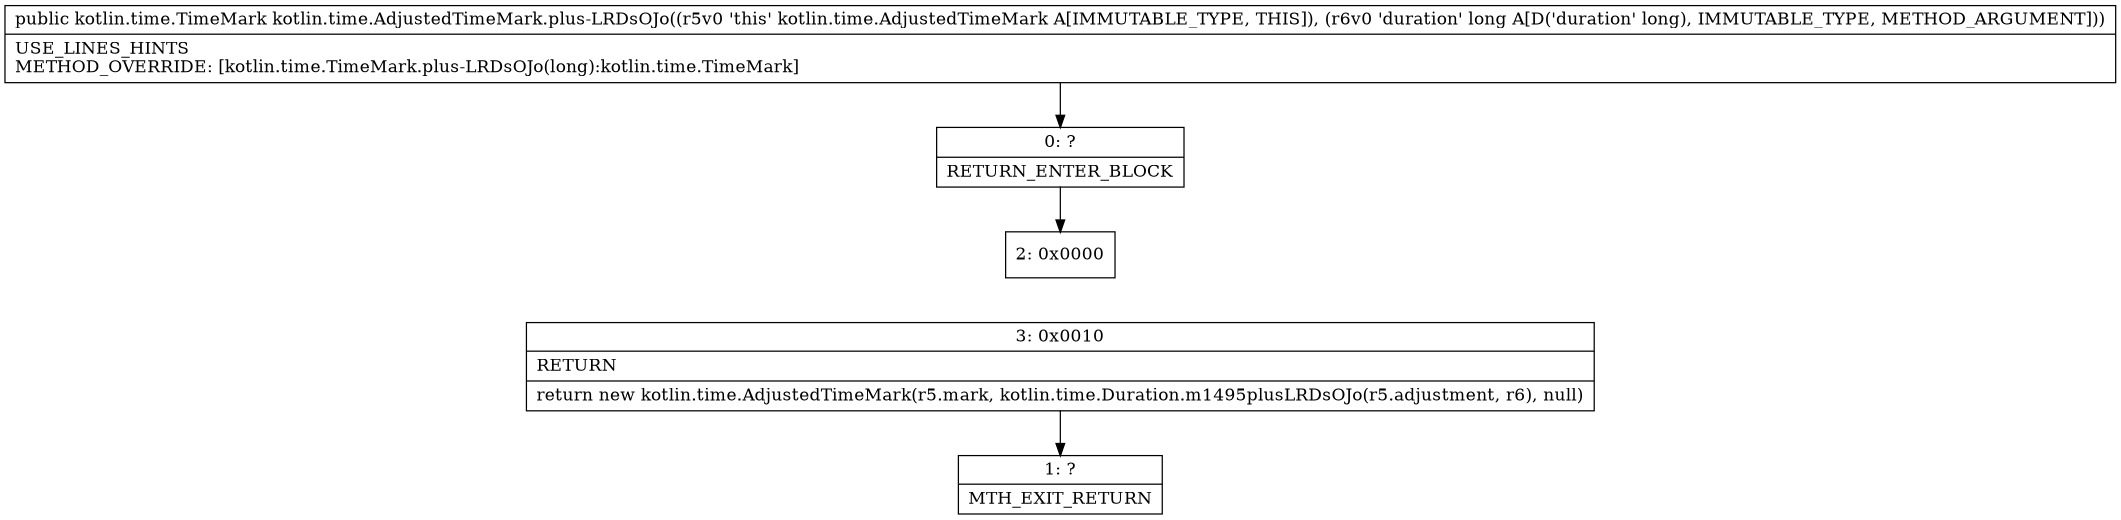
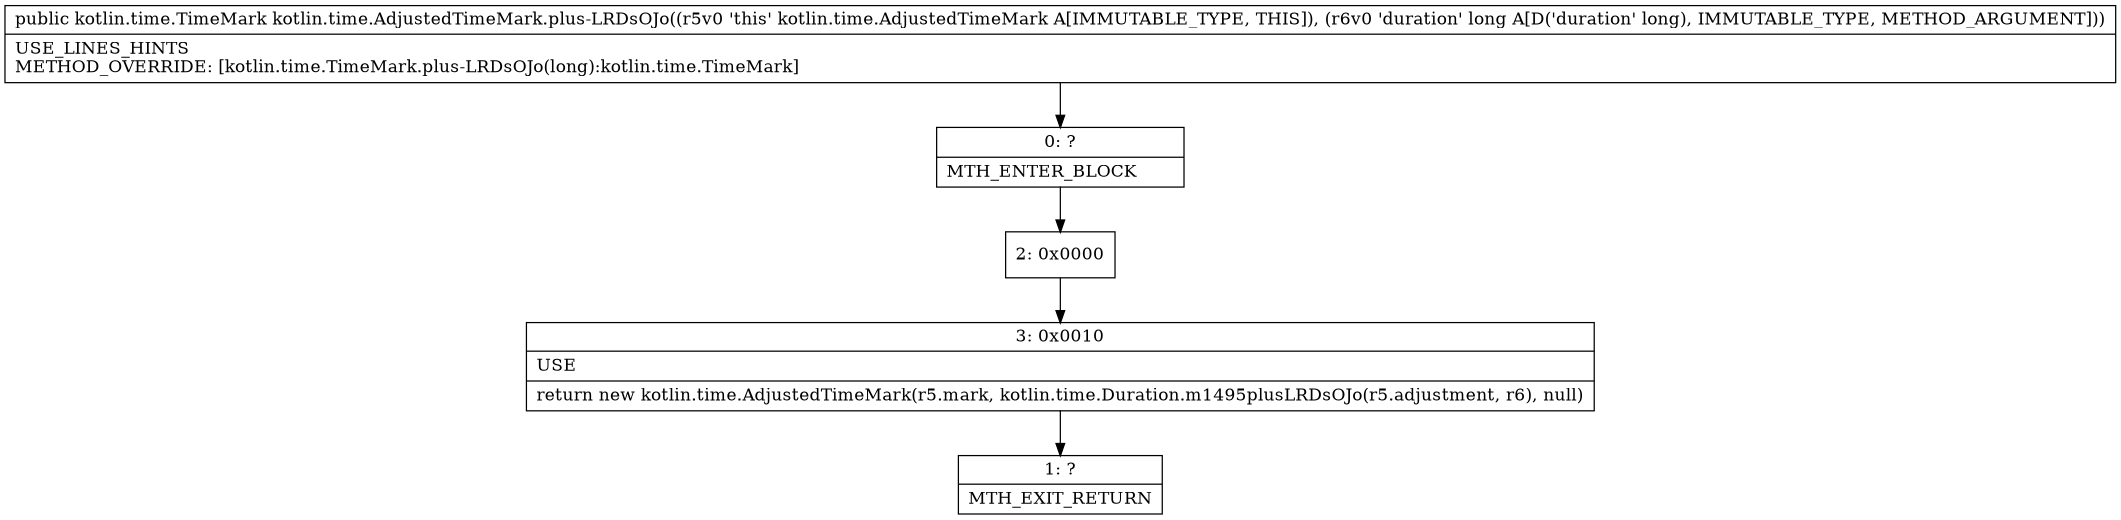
node "0: ?": text "RETURN_ENTER_BLOCK" -> "MTH_ENTER_BLOCK"
edge "2: 0x0000" -> "3: 0x0010": added
node "3: 0x0010": text "RETURN" -> "USE"
